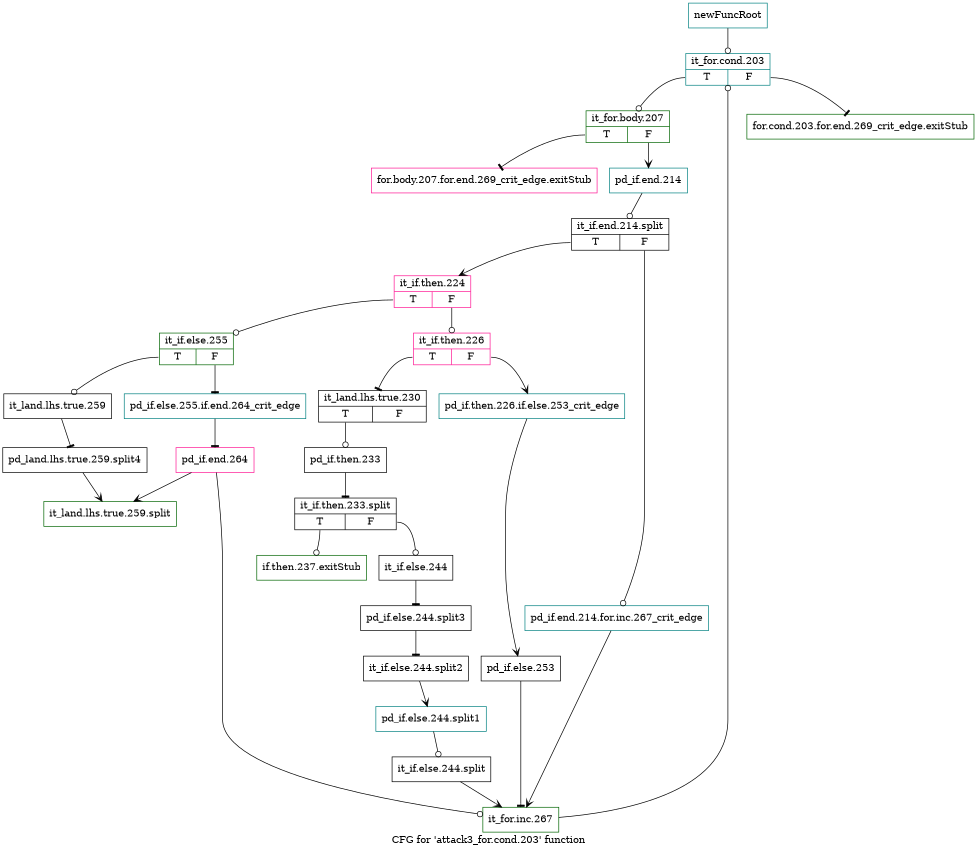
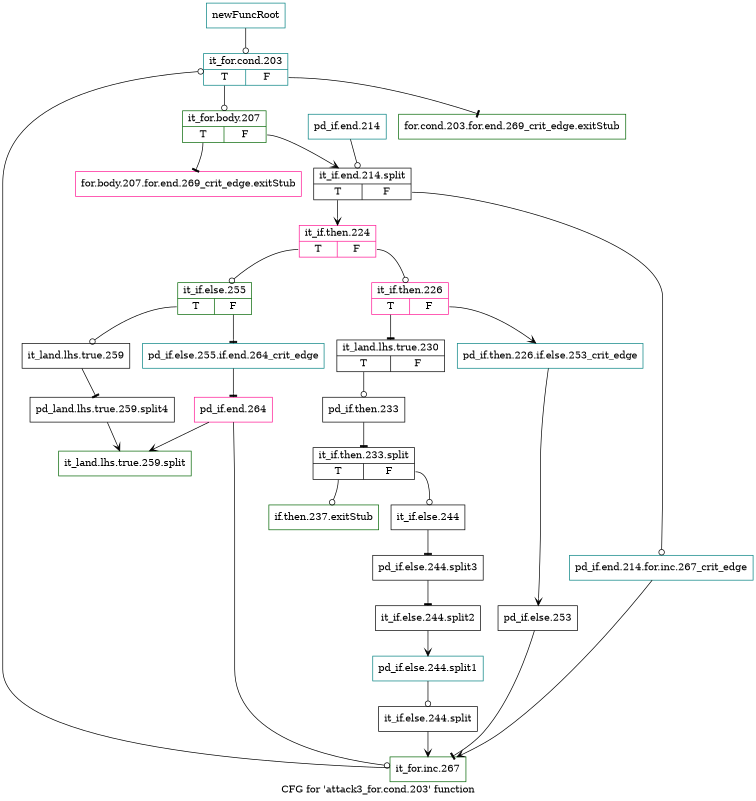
edge "it_for.body.207" -> "pd_if.end.214": now "it_for.body.207" -> "it_if.end.214.split"
